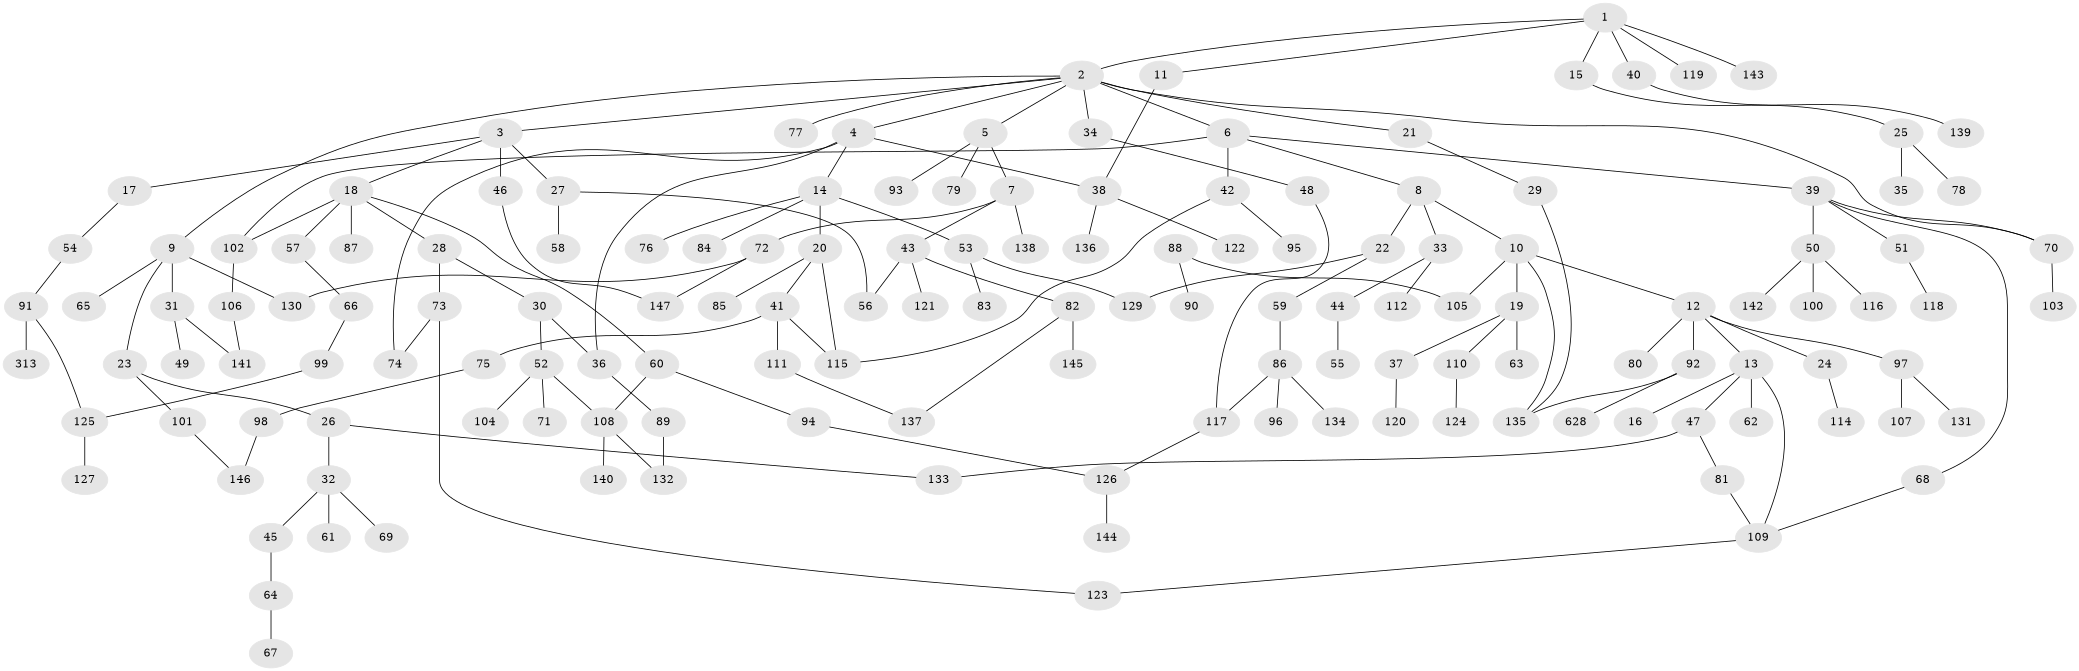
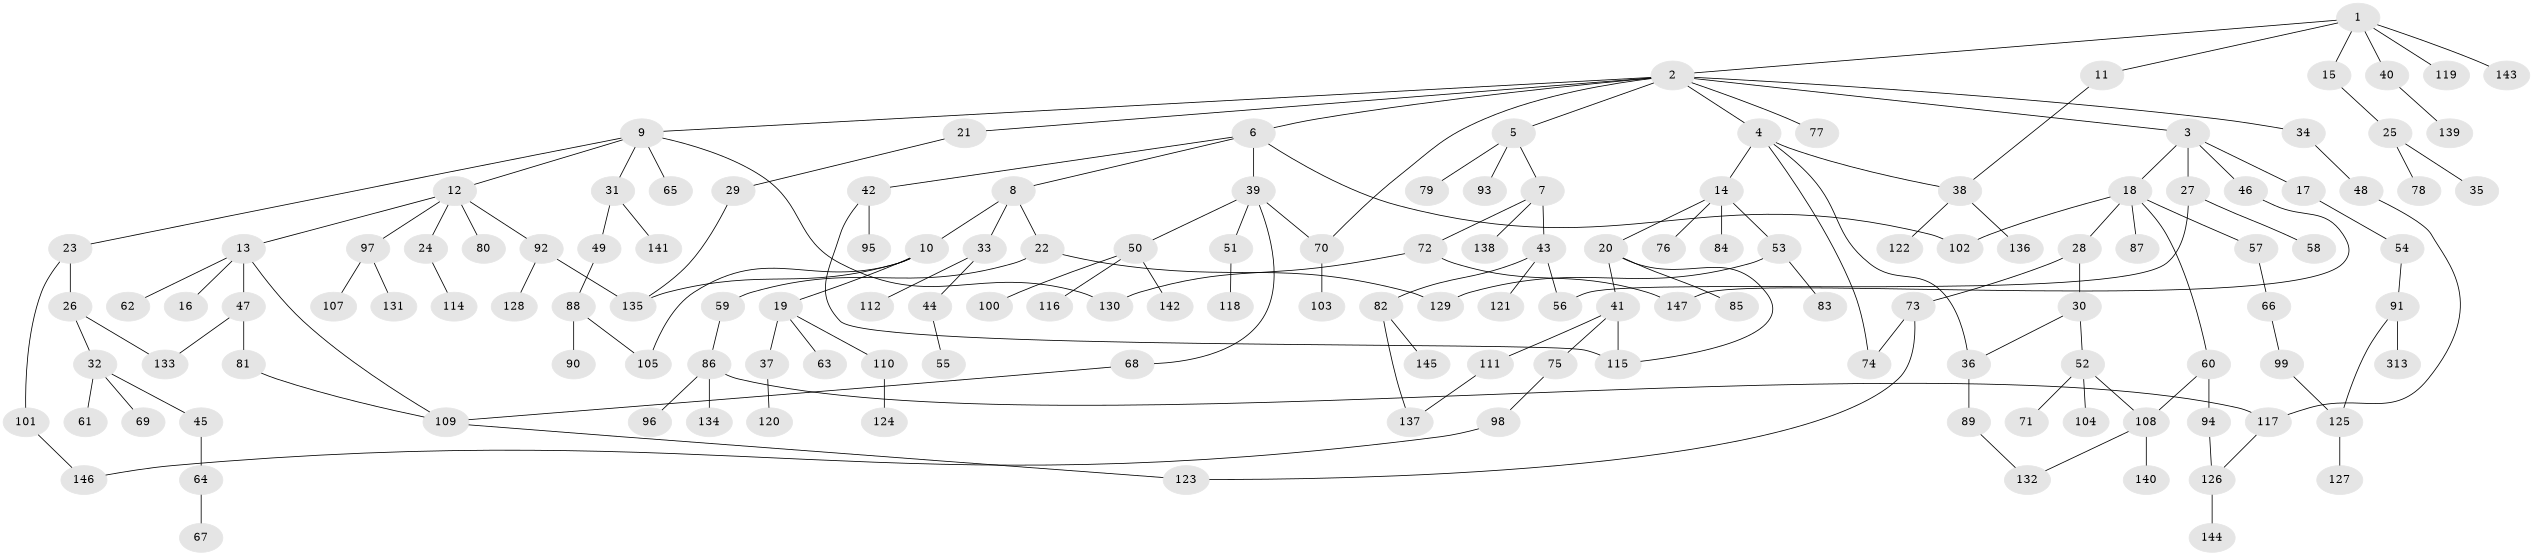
edge "10" -- "12": now "9" -- "12"
edge "49" -- "88": added
node "106": removed
node "628": label "628" -> "128"
